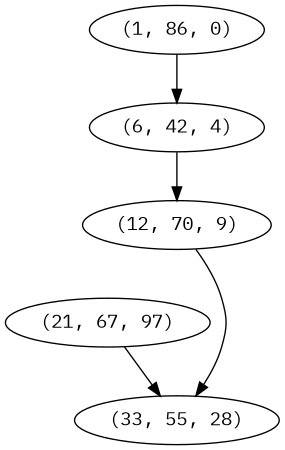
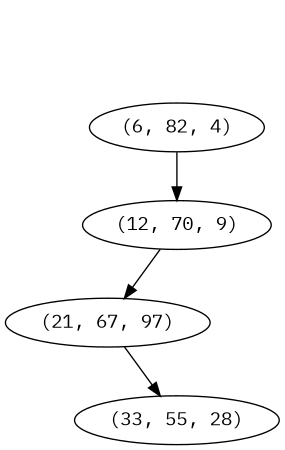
node "(1, 86, 0)": removed
node "(6, 42, 4)": label "(6, 42, 4)" -> "(6, 82, 4)"
edge "(12, 70, 9)" -> "(33, 55, 28)": now "(12, 70, 9)" -> "(21, 67, 97)"
